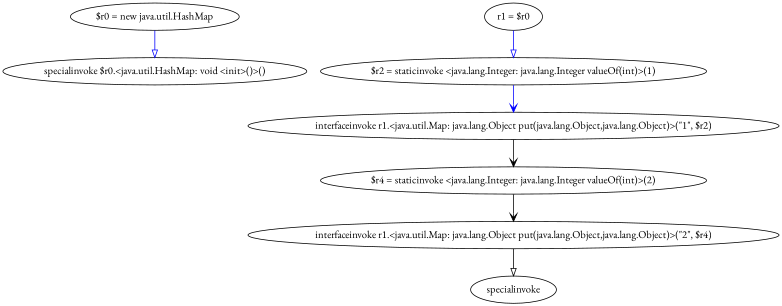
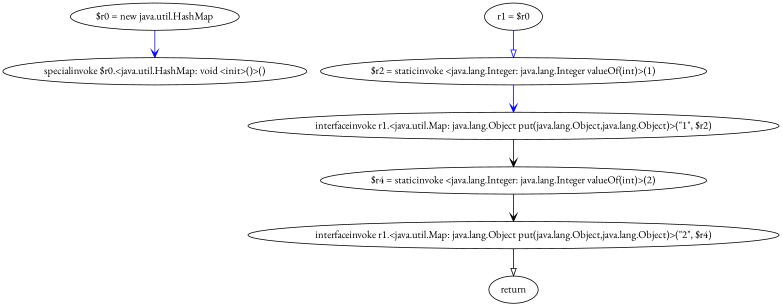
edge "$r0 = new java.util.HashMap" -> "specialinvoke $r0.<java.util.HashMap: void <init>()>()": arrowhead onormal -> vee
node "specialinvoke": label "specialinvoke" -> "return"
